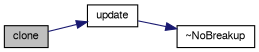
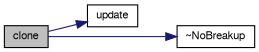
edge "update" -> "~NoBreakup": now "clone" -> "~NoBreakup"
